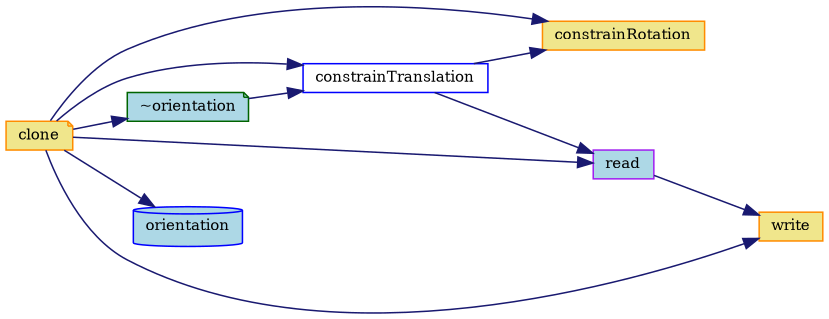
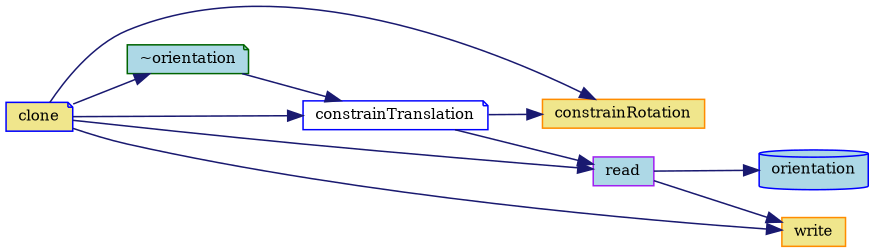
node "constrainTranslation": shape box -> note
node "clone": color darkorange -> blue
edge "clone" -> "orientation": now "read" -> "orientation"
